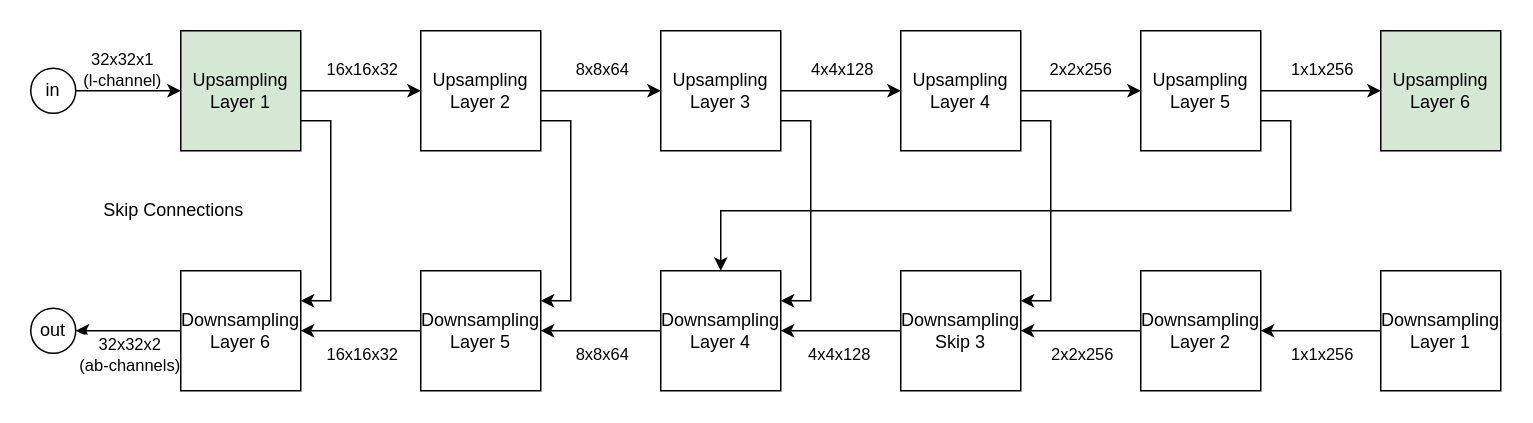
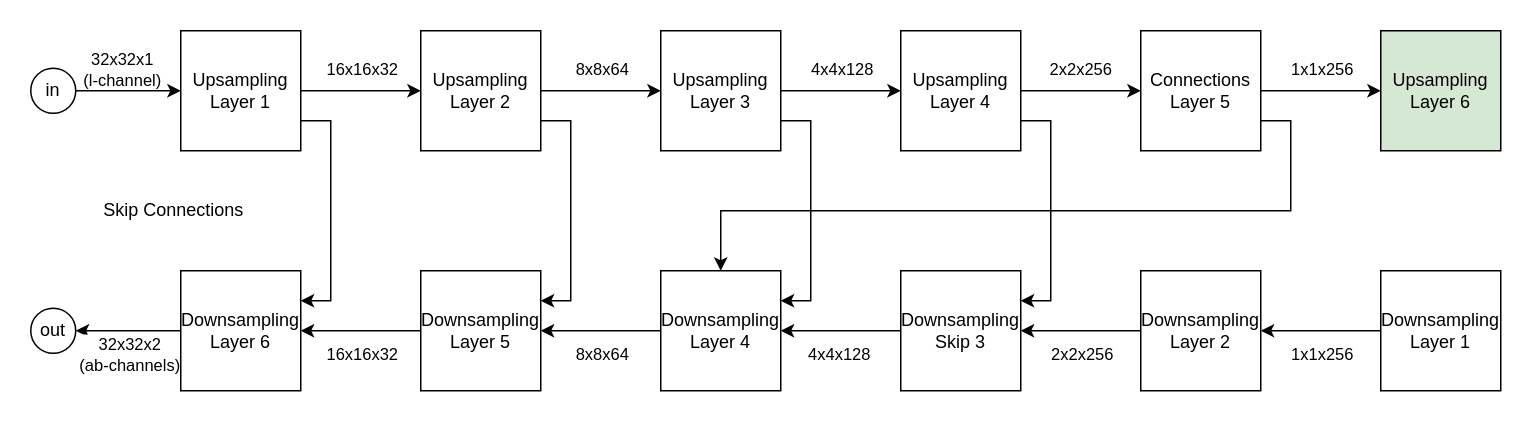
node "Upsampling Layer 1": fillcolor #d5e8d4 -> #ffffff
node "Upsampling Layer 5": label "Upsampling Layer 5" -> "Connections Layer 5"
